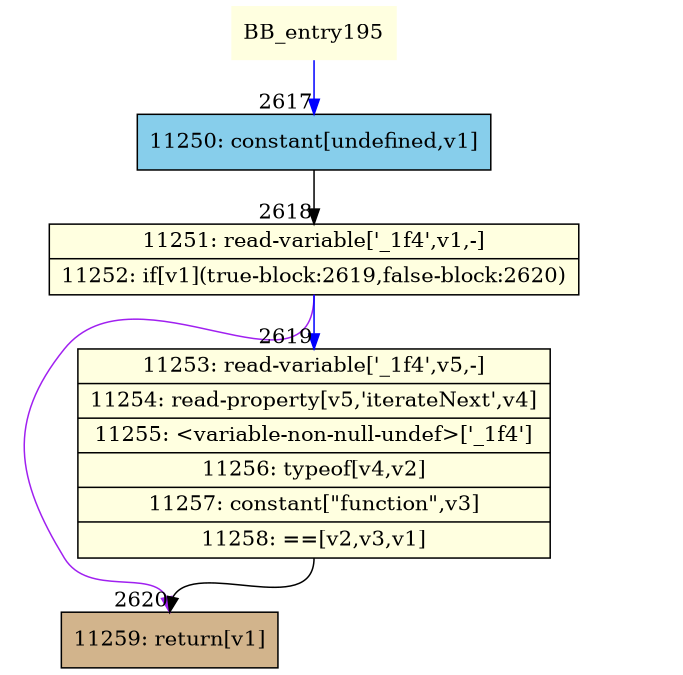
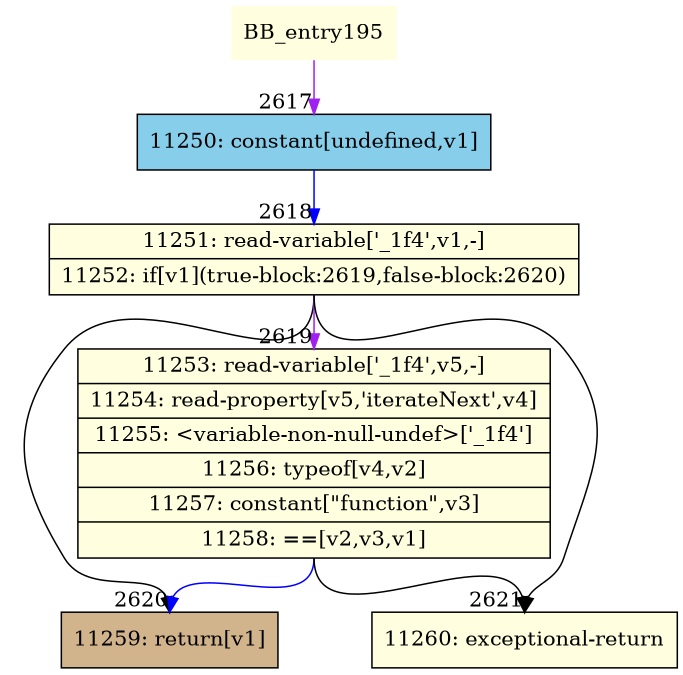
edge "BB_entry195" -> "11250: constant[undefined,v1]": color blue -> purple
edge "11250: constant[undefined,v1]" -> "11251: read-variable['_1f4',v1,-]": color black -> blue
edge "11251: read-variable['_1f4',v1,-]" -> "11253: read-variable['_1f4',v5,-]": color blue -> purple
edge "11251: read-variable['_1f4',v1,-]" -> "11259: return[v1]": color purple -> black
edge "11253: read-variable['_1f4',v5,-]" -> "11259: return[v1]": color black -> blue
node "11260: exceptional-return": added
